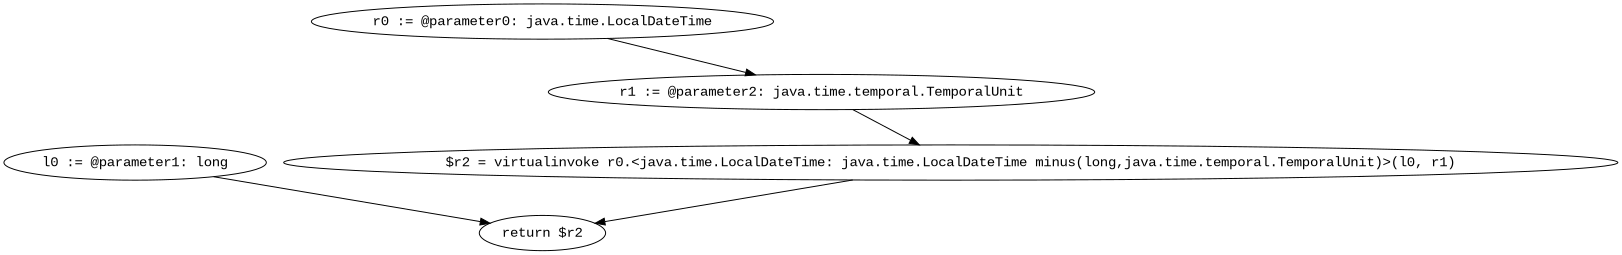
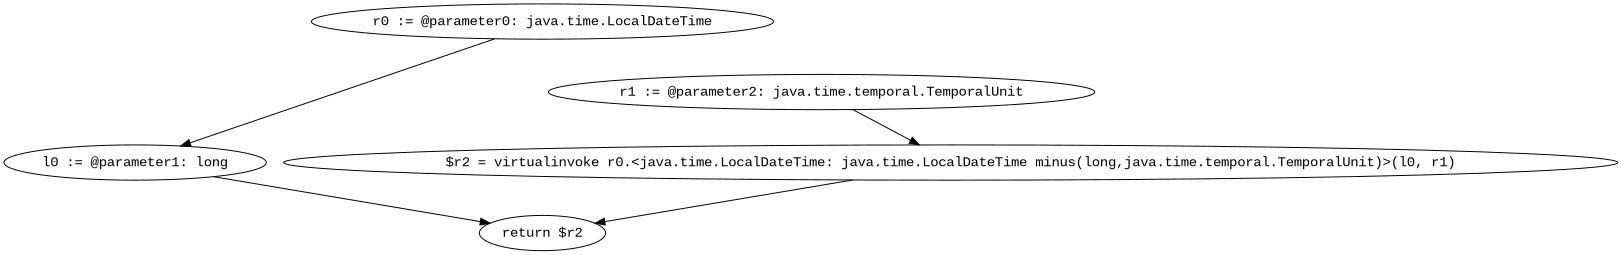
edge "r0 := @parameter0: java.time.LocalDateTime" -> "r1 := @parameter2: java.time.temporal.TemporalUnit": now "r0 := @parameter0: java.time.LocalDateTime" -> "l0 := @parameter1: long"
